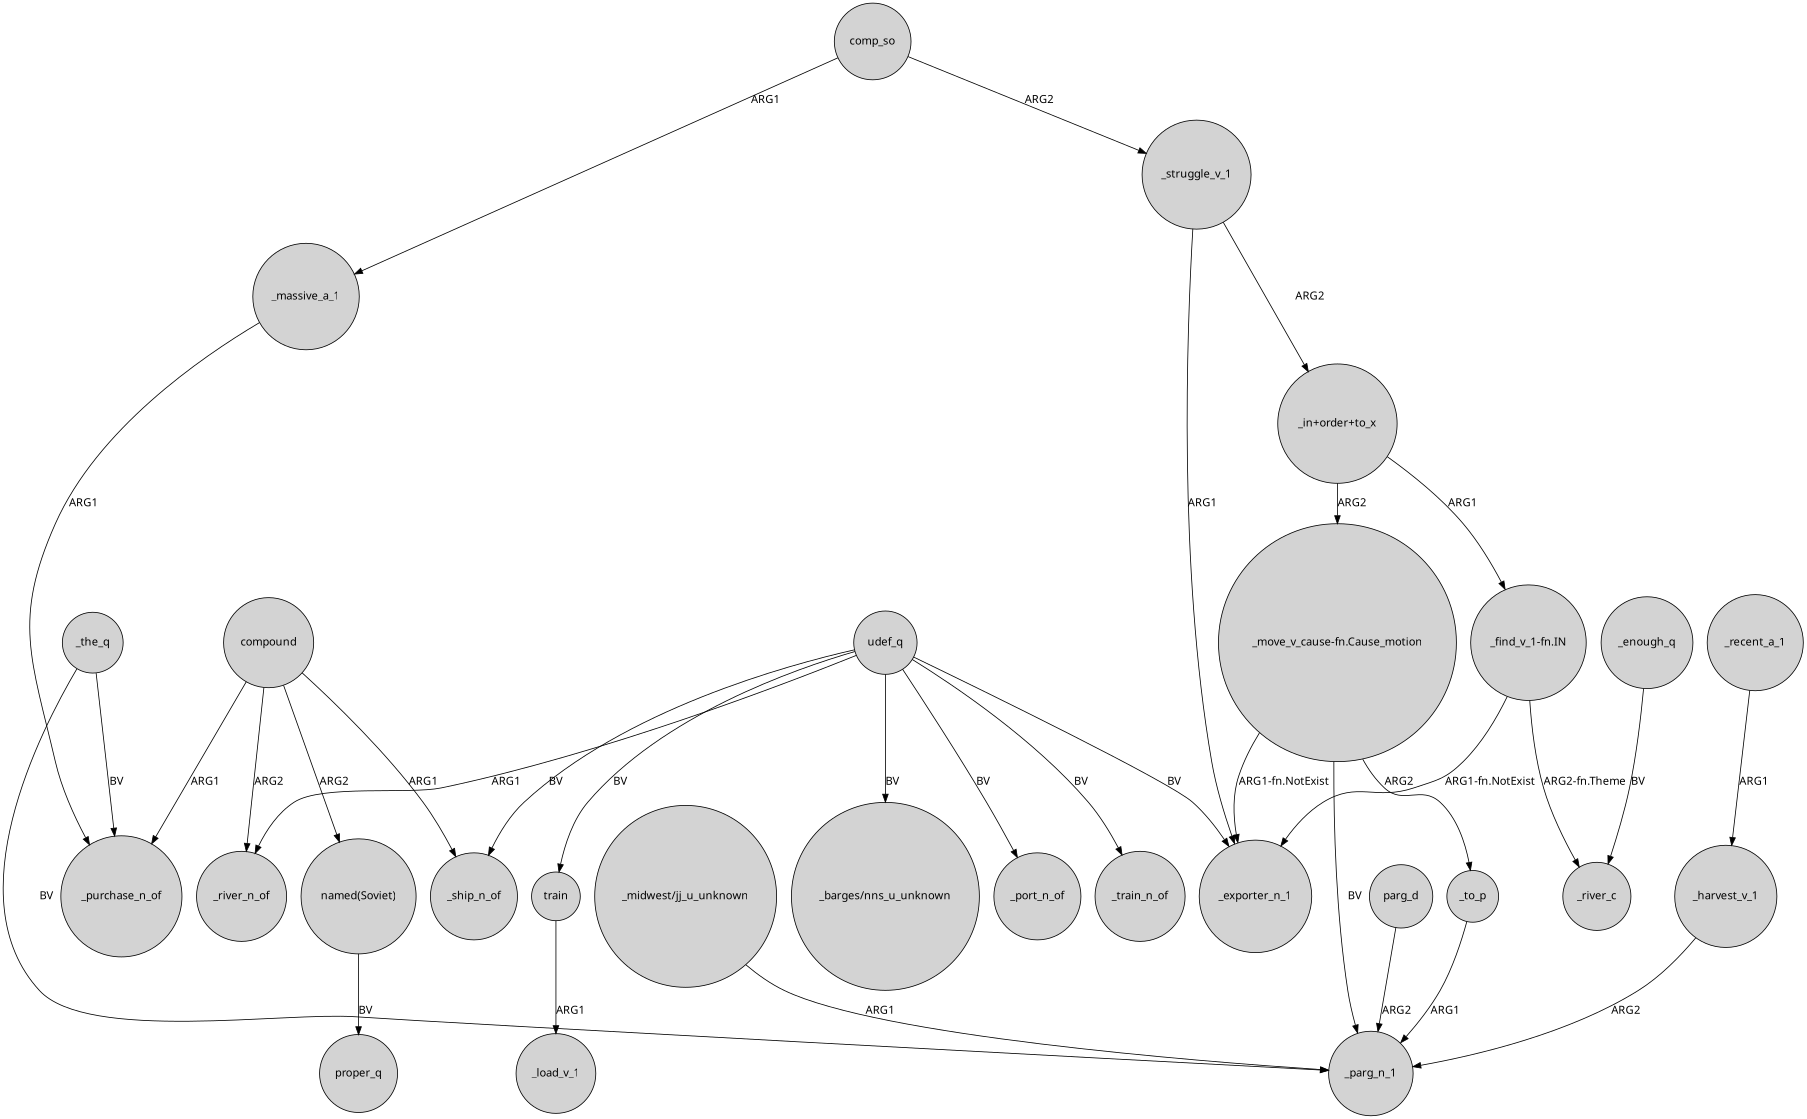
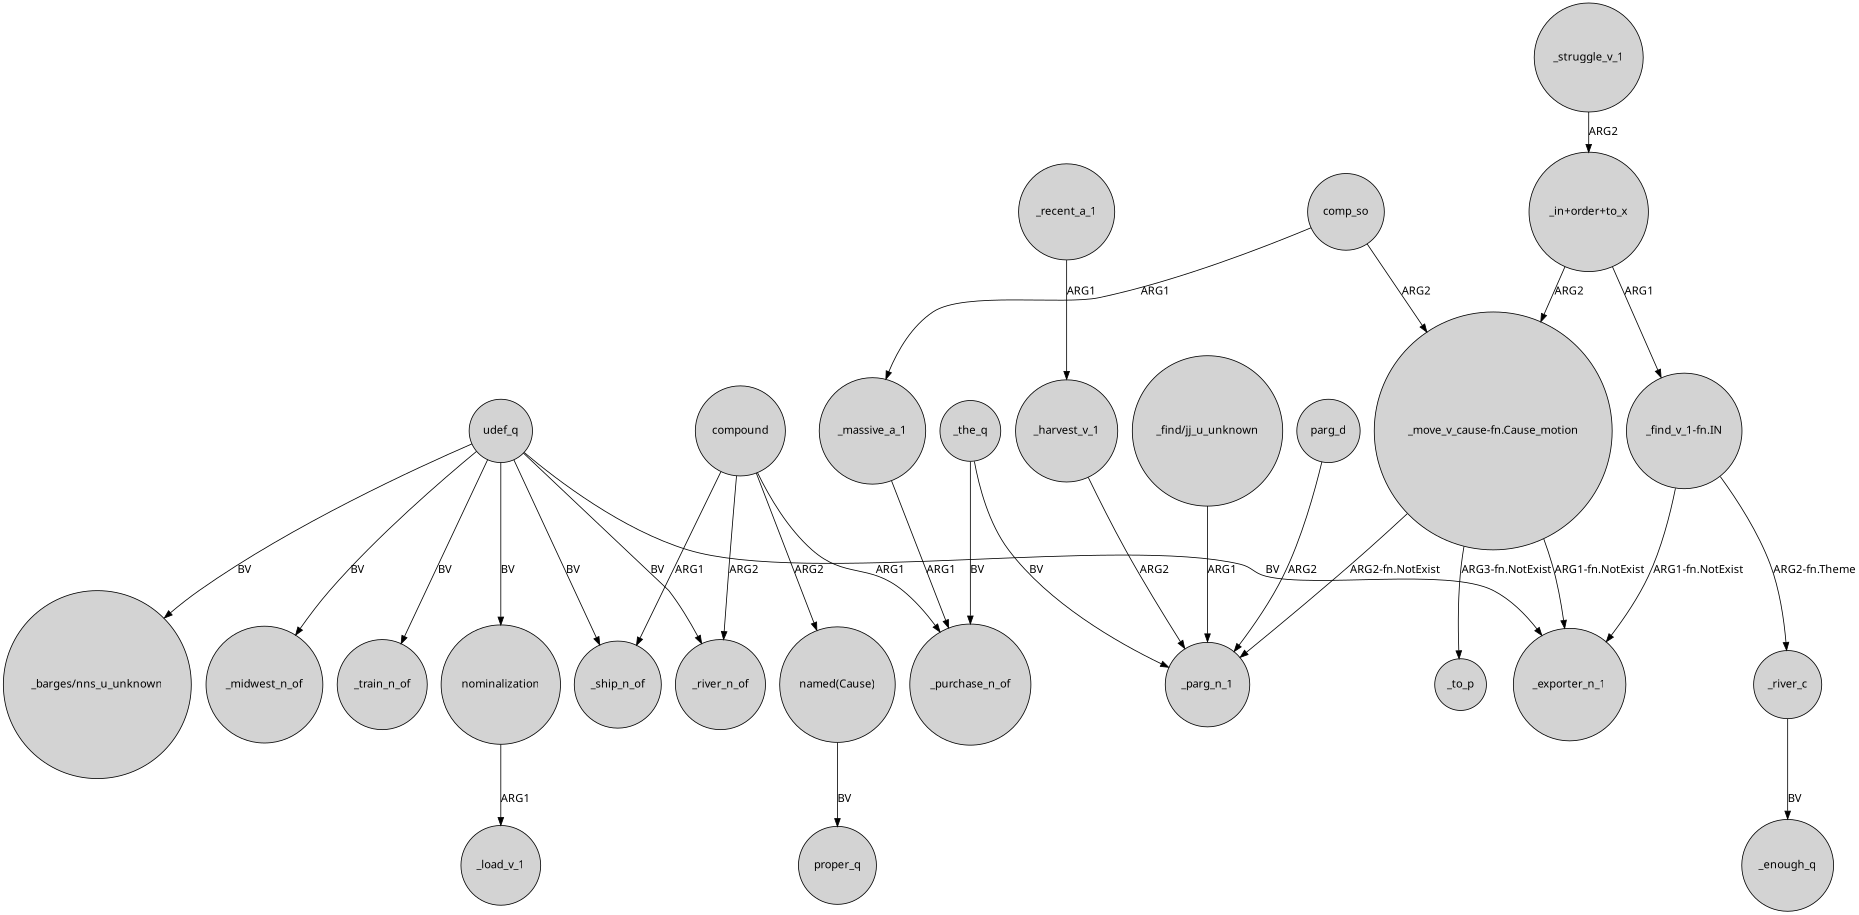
edge "comp_so" -> "_struggle_v_1": now "comp_so" -> "_move_v_cause-fn.Cause_motion"
edge "_struggle_v_1" -> "_exporter_n_1": removed, label "ARG1"
edge "_enough_q" -> "_river_c": reversed
edge "udef_q" -> "_river_n_of": label "ARG1" -> "BV"
edge "_move_v_cause-fn.Cause_motion" -> "_to_p": label "ARG2" -> "ARG3-fn.NotExist"
node "named(Soviet)": label "named(Soviet)" -> "named(Cause)"
node "train": label "train" -> "nominalization"
node "_midwest/jj_u_unknown": label "_midwest/jj_u_unknown" -> "_find/jj_u_unknown"
node "_port_n_of": label "_port_n_of" -> "_midwest_n_of"
edge "_move_v_cause-fn.Cause_motion" -> "_parg_n_1": label "BV" -> "ARG2-fn.NotExist"
edge "_to_p" -> "_parg_n_1": removed, label "ARG1"
